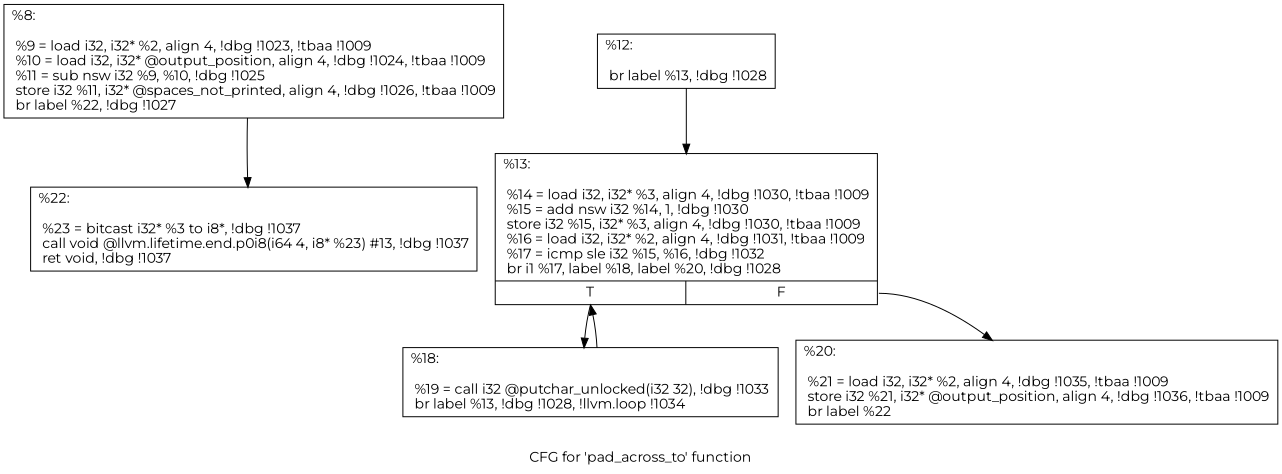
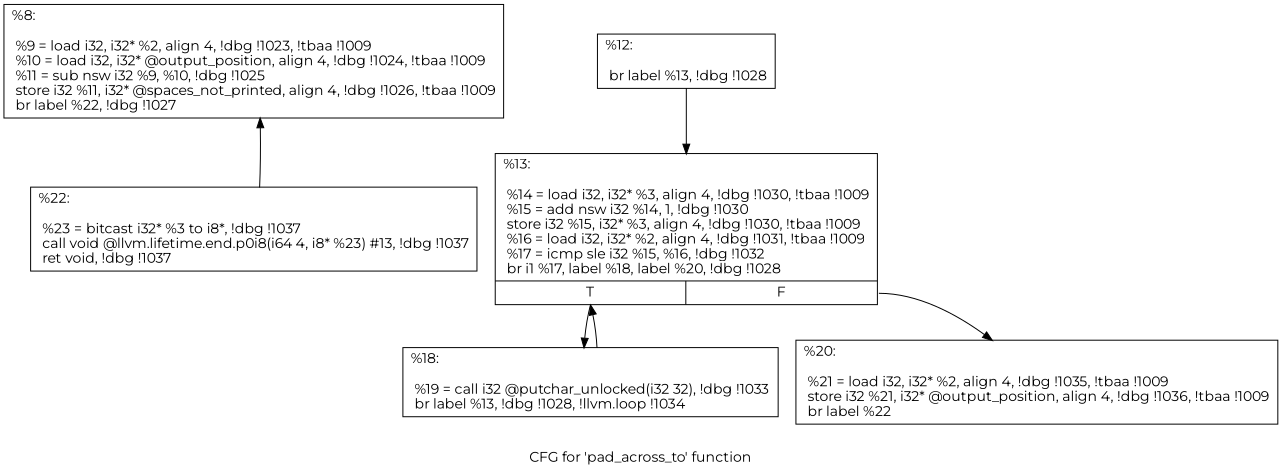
edge "%8:" -> "%22:": reversed
